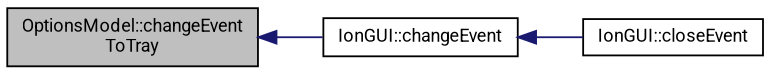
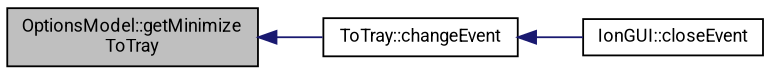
node "OptionsModel::changeEvent ToTray": label "OptionsModel::changeEvent ToTray" -> "OptionsModel::getMinimize ToTray"
node "IonGUI::changeEvent": label "IonGUI::changeEvent" -> "ToTray::changeEvent"
